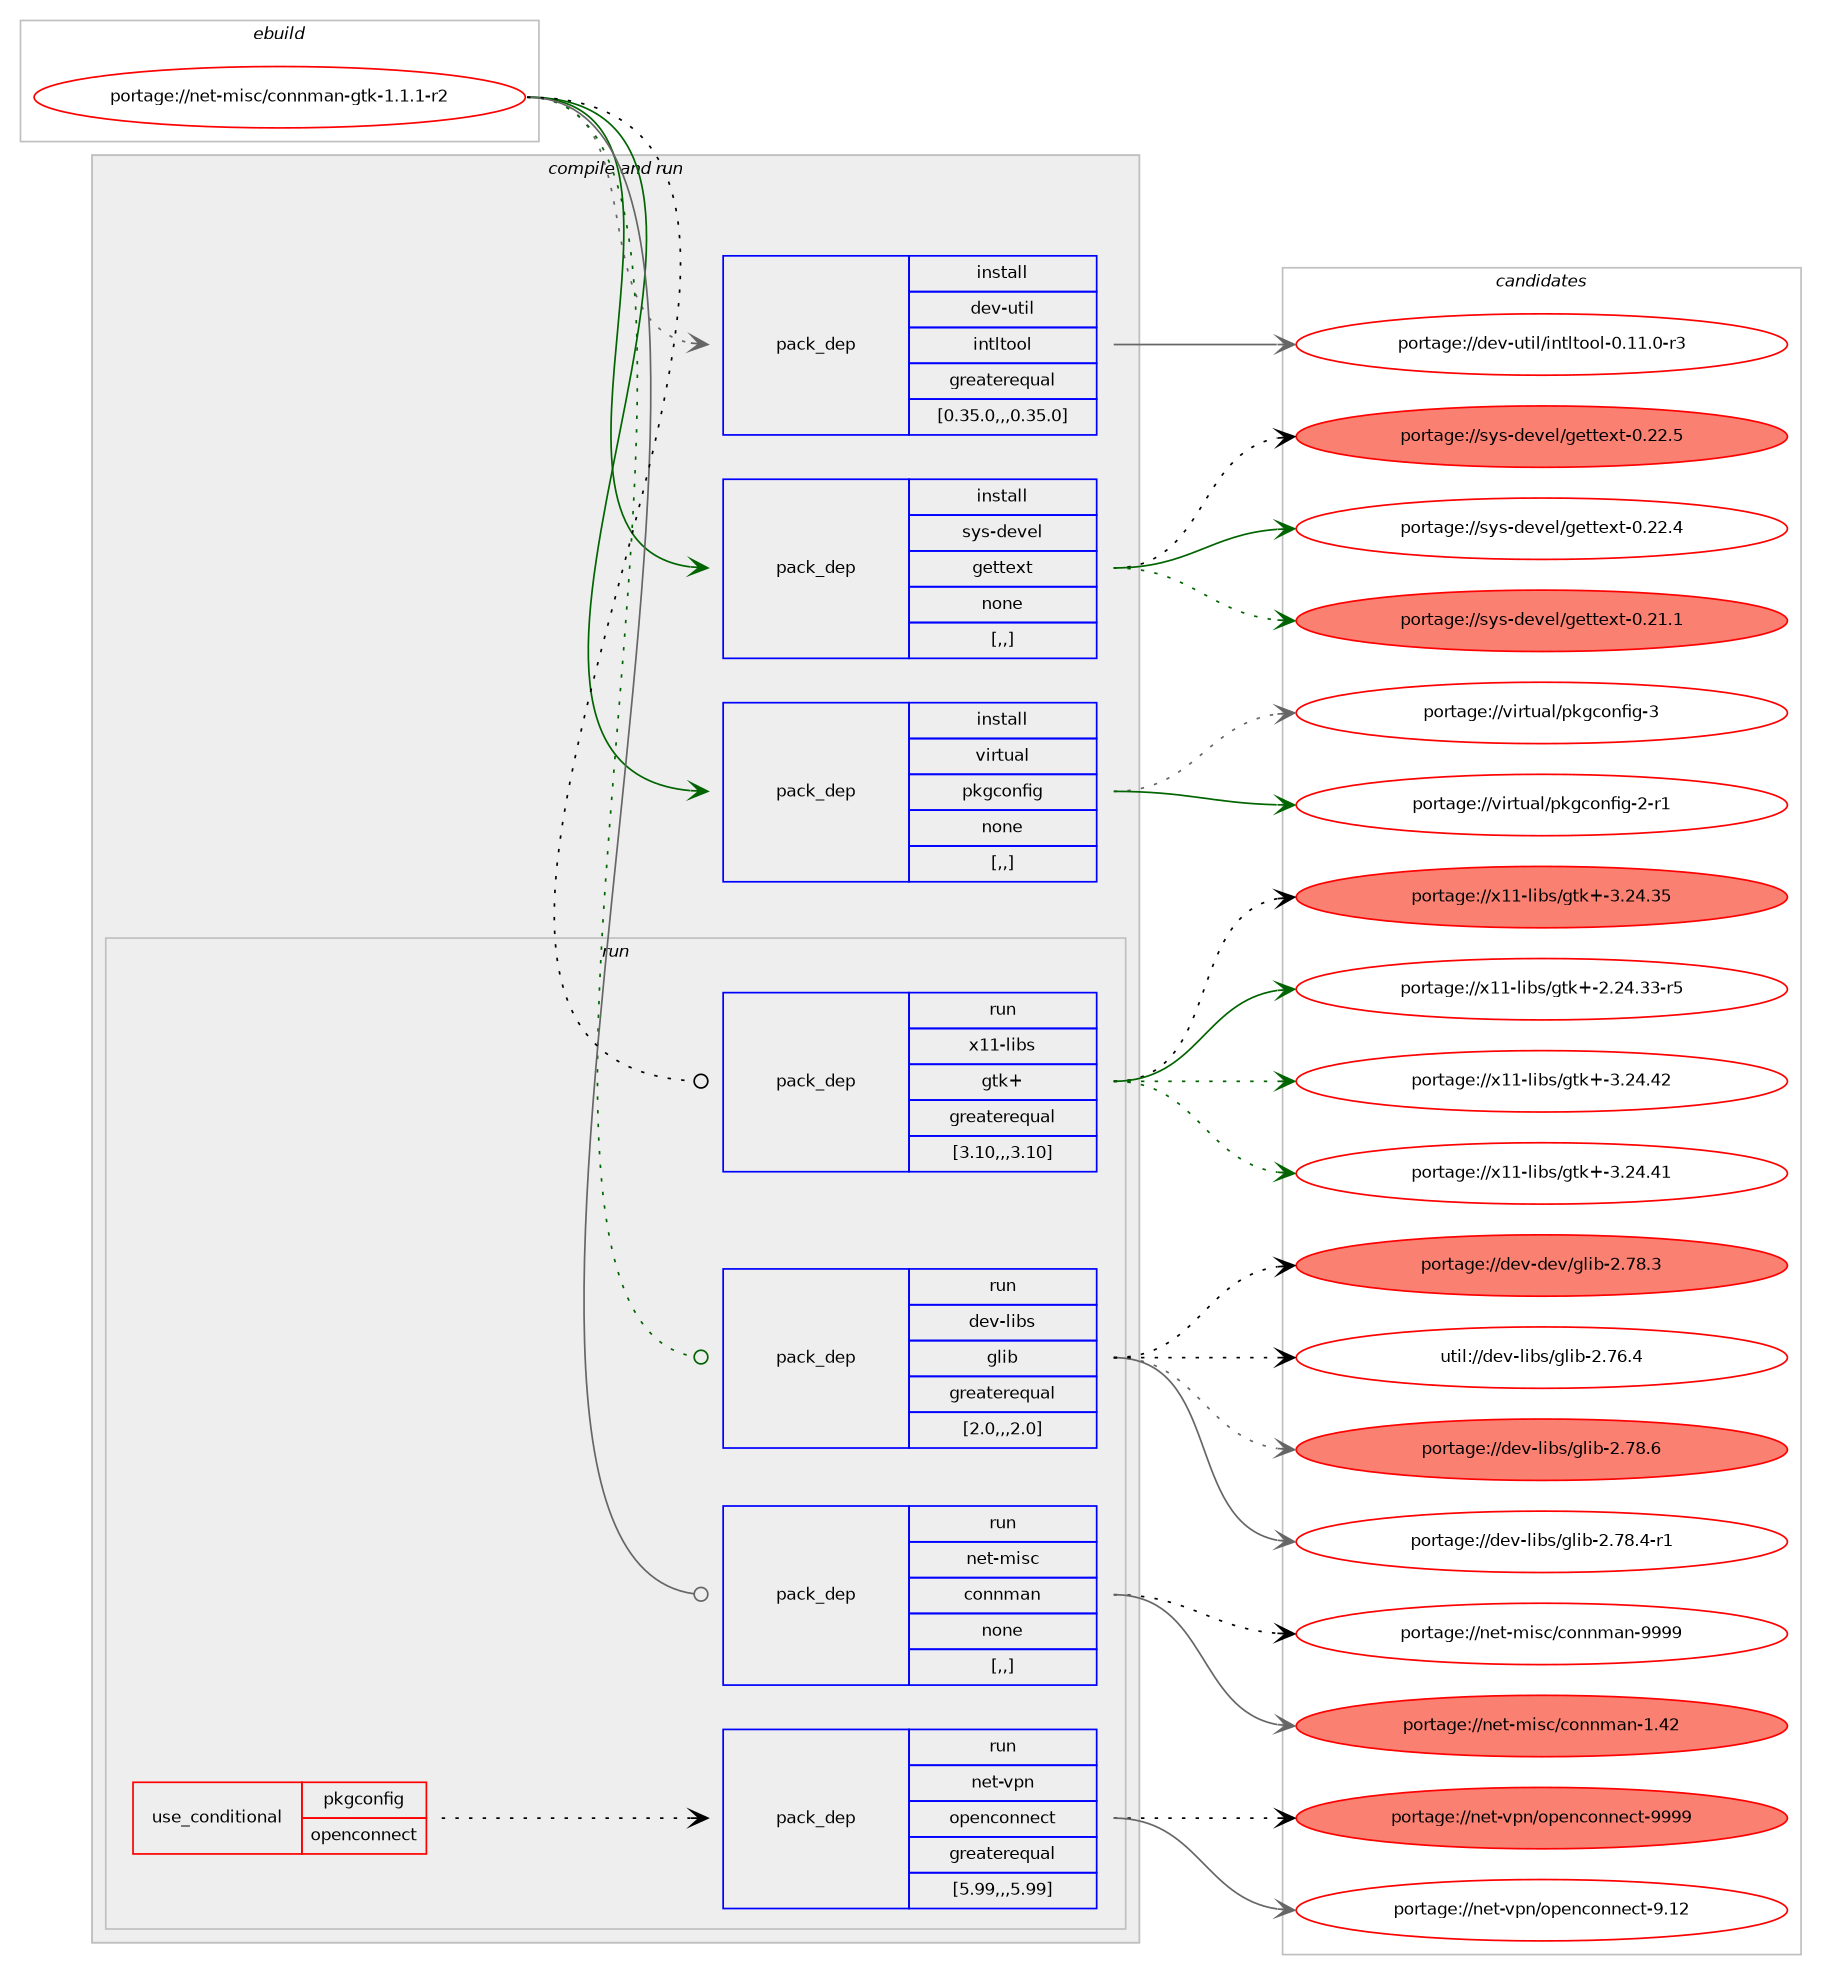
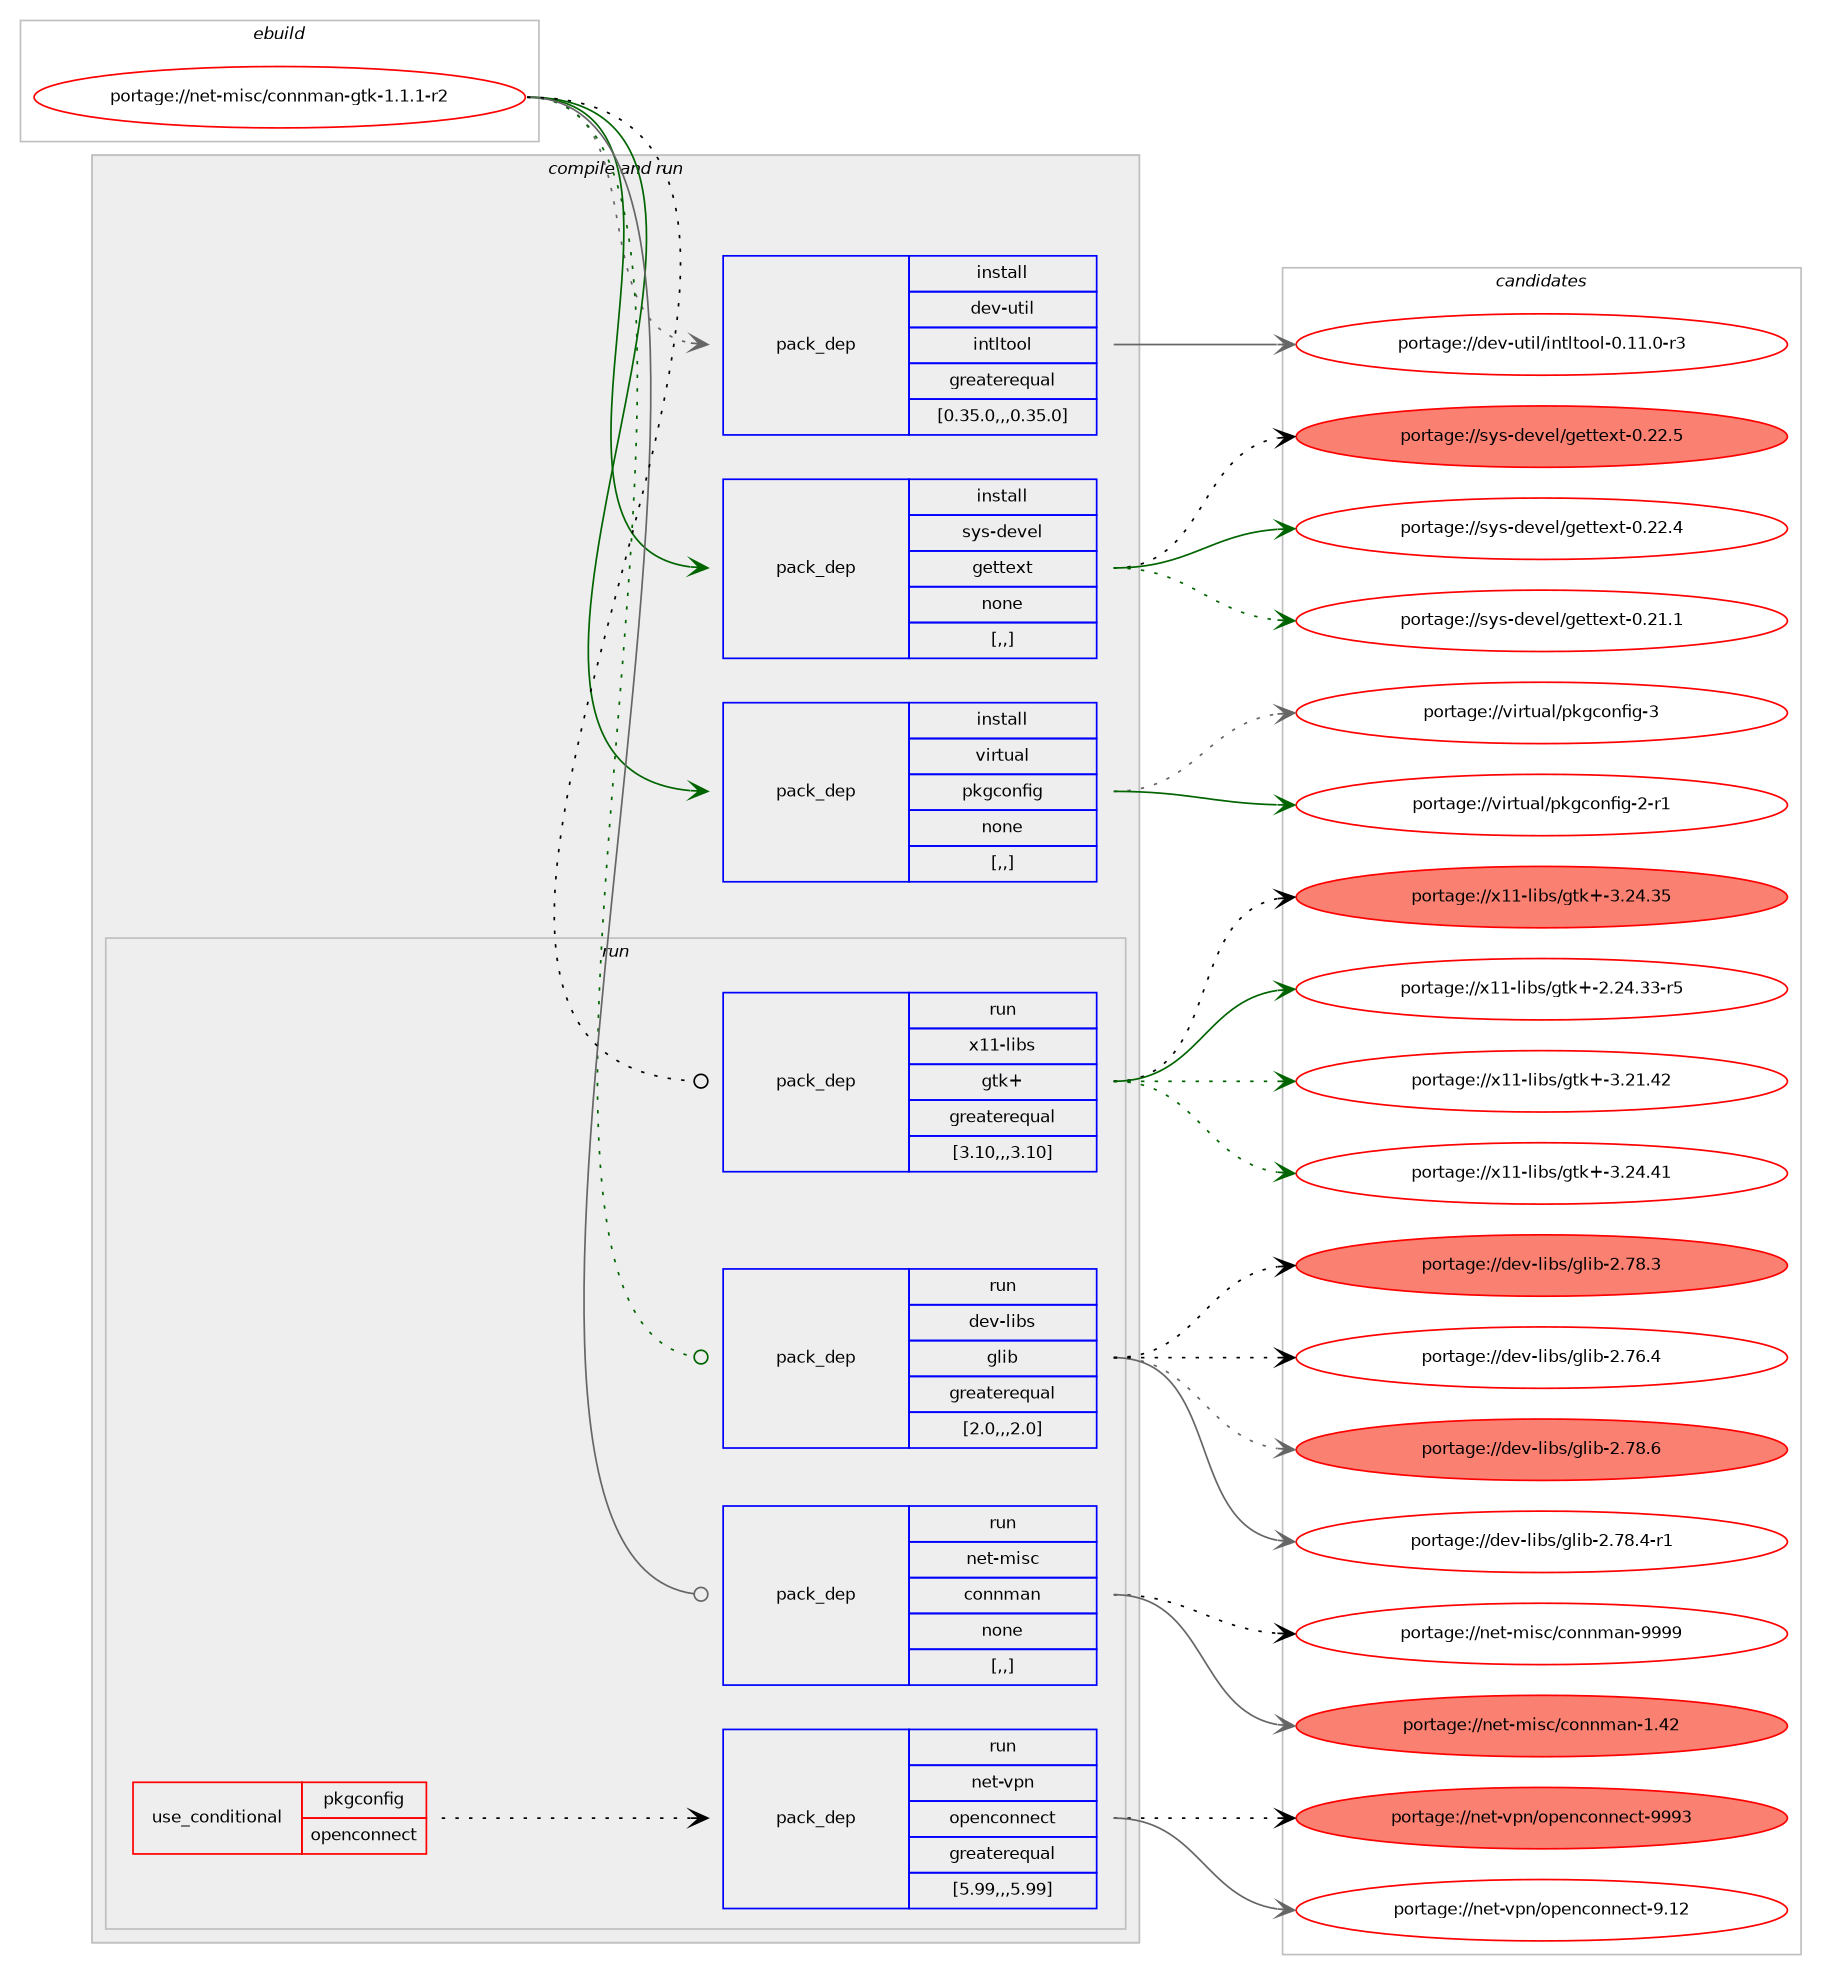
node "portage://sys-devel/gettext-0.21.1": fillcolor salmon -> white
node "portage://x11-libs/gtk+-3.24.42": label "portage://x11-libs/gtk+-3.24.42" -> "portage://x11-libs/gtk+-3.21.42"
node "portage://dev-dev/glib-2.78.3": label "portage://dev-dev/glib-2.78.3" -> "portage://dev-libs/glib-2.78.3"
node "util://dev-libs/glib-2.76.4": label "util://dev-libs/glib-2.76.4" -> "portage://dev-libs/glib-2.76.4"
node "portage://net-vpn/openconnect-9999": label "portage://net-vpn/openconnect-9999" -> "portage://net-vpn/openconnect-9993"
